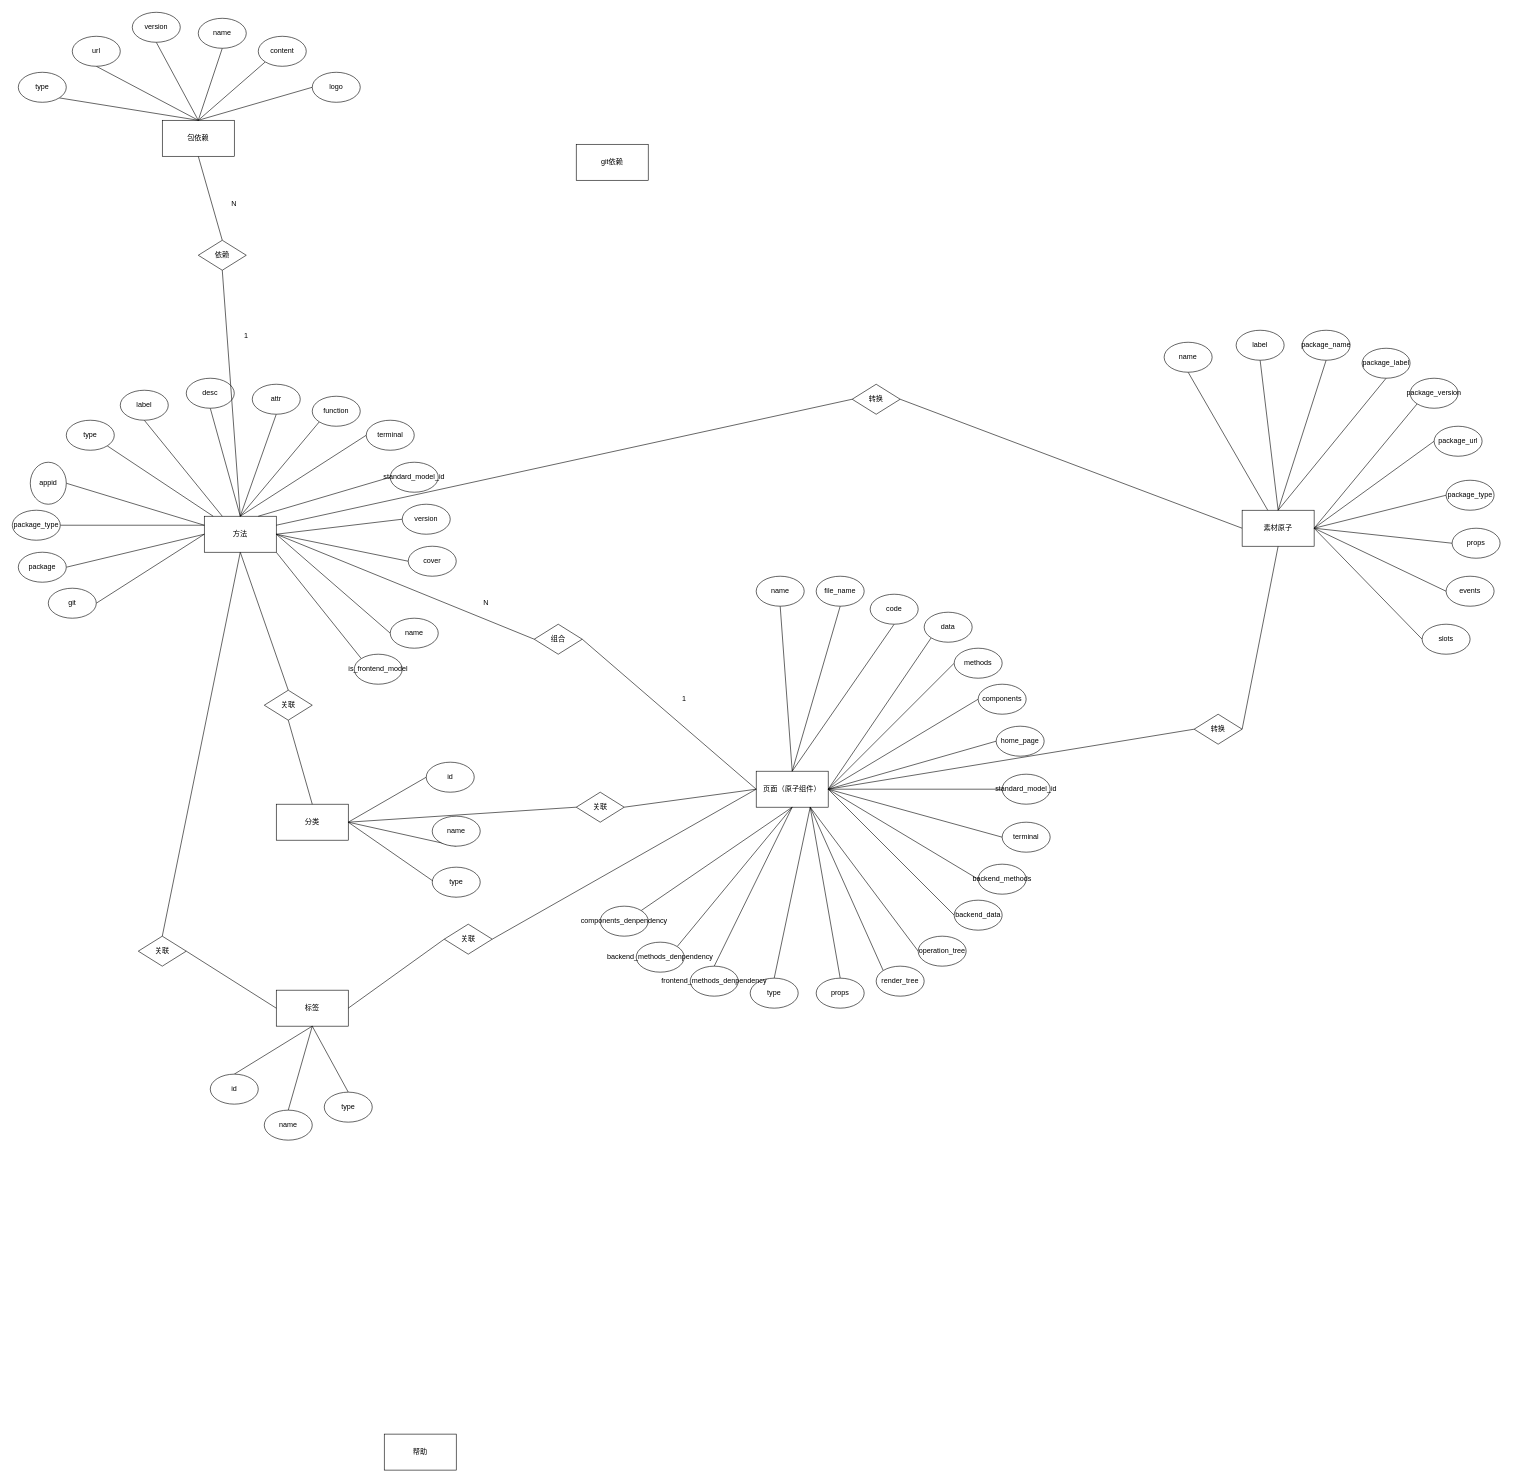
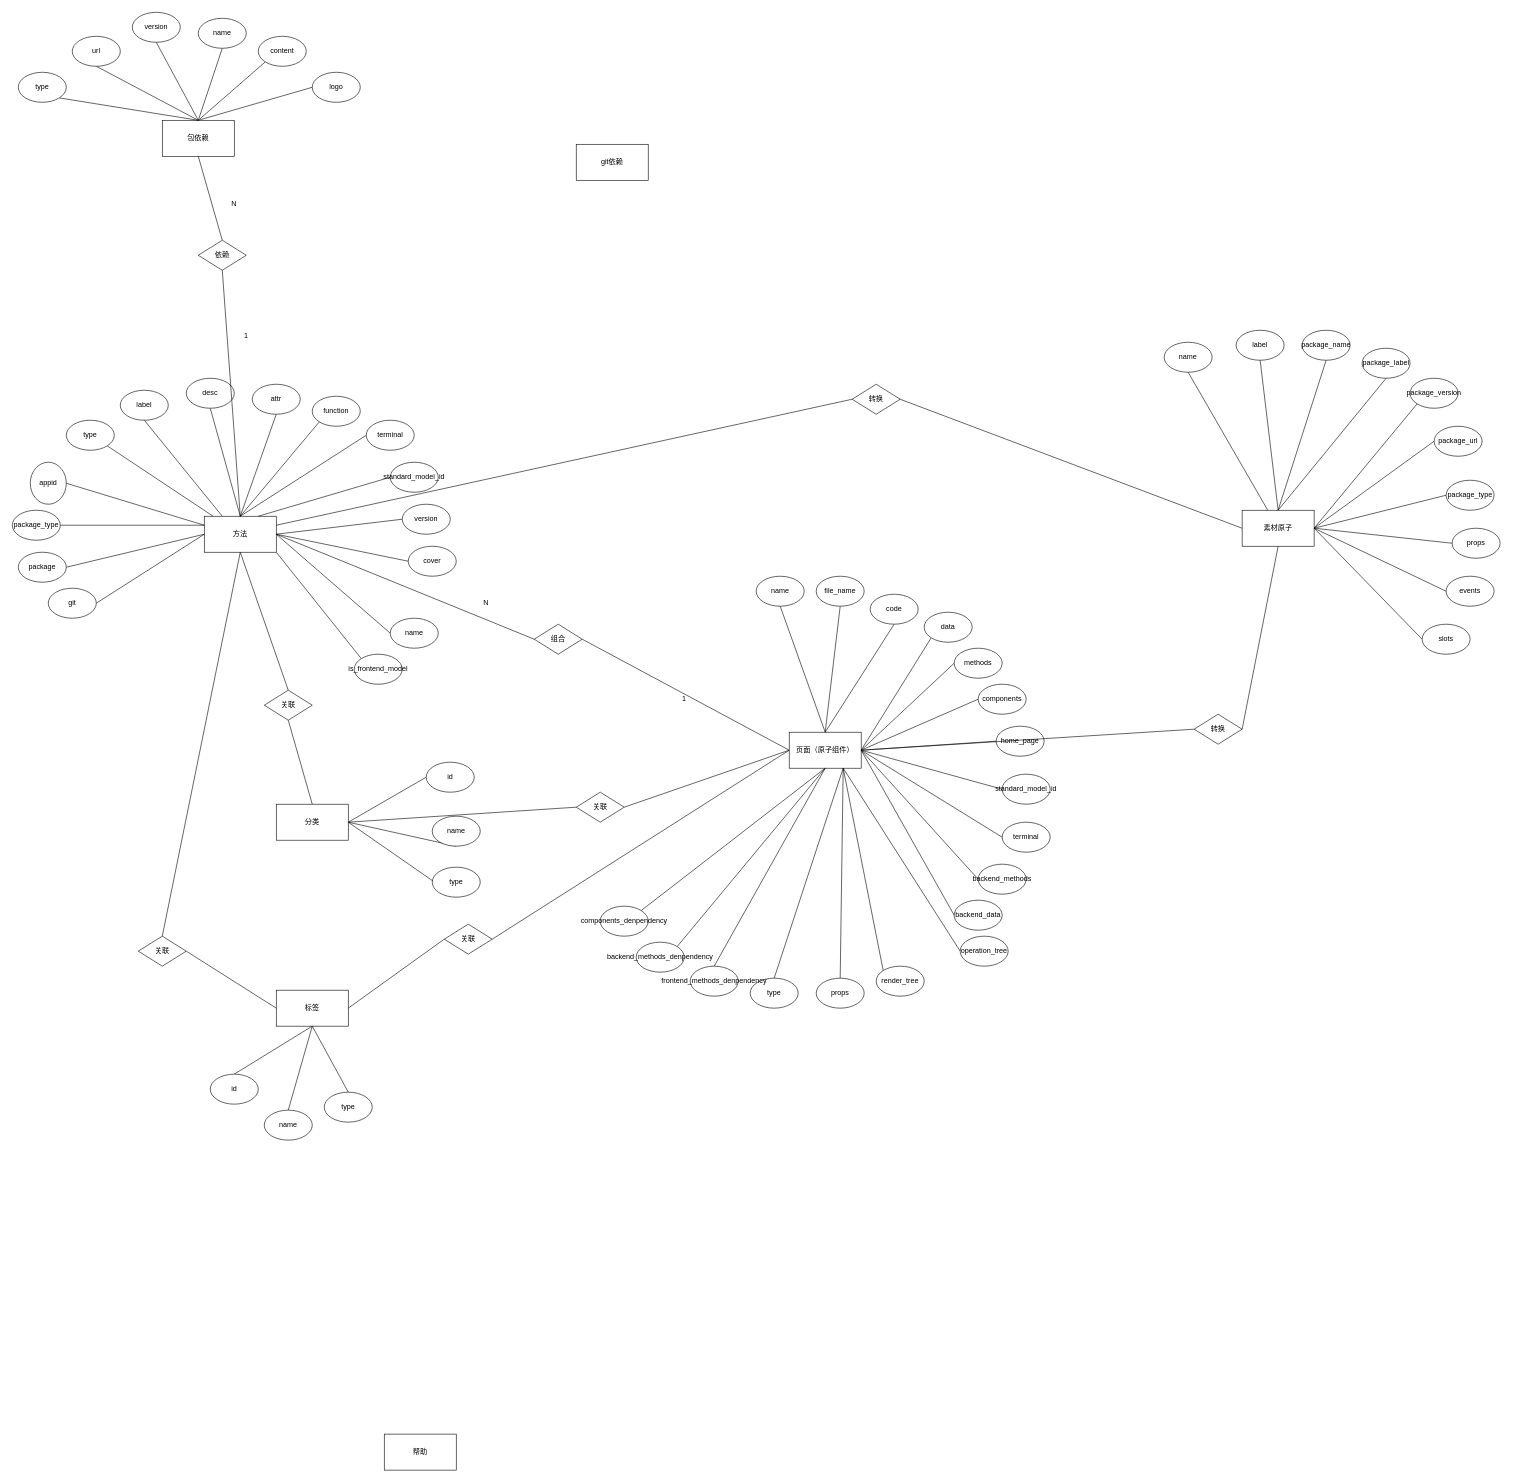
node "页面（原子组件）": moved (792, 789) -> (825, 750)
node "operation_tree": moved (942, 951) -> (984, 951)
